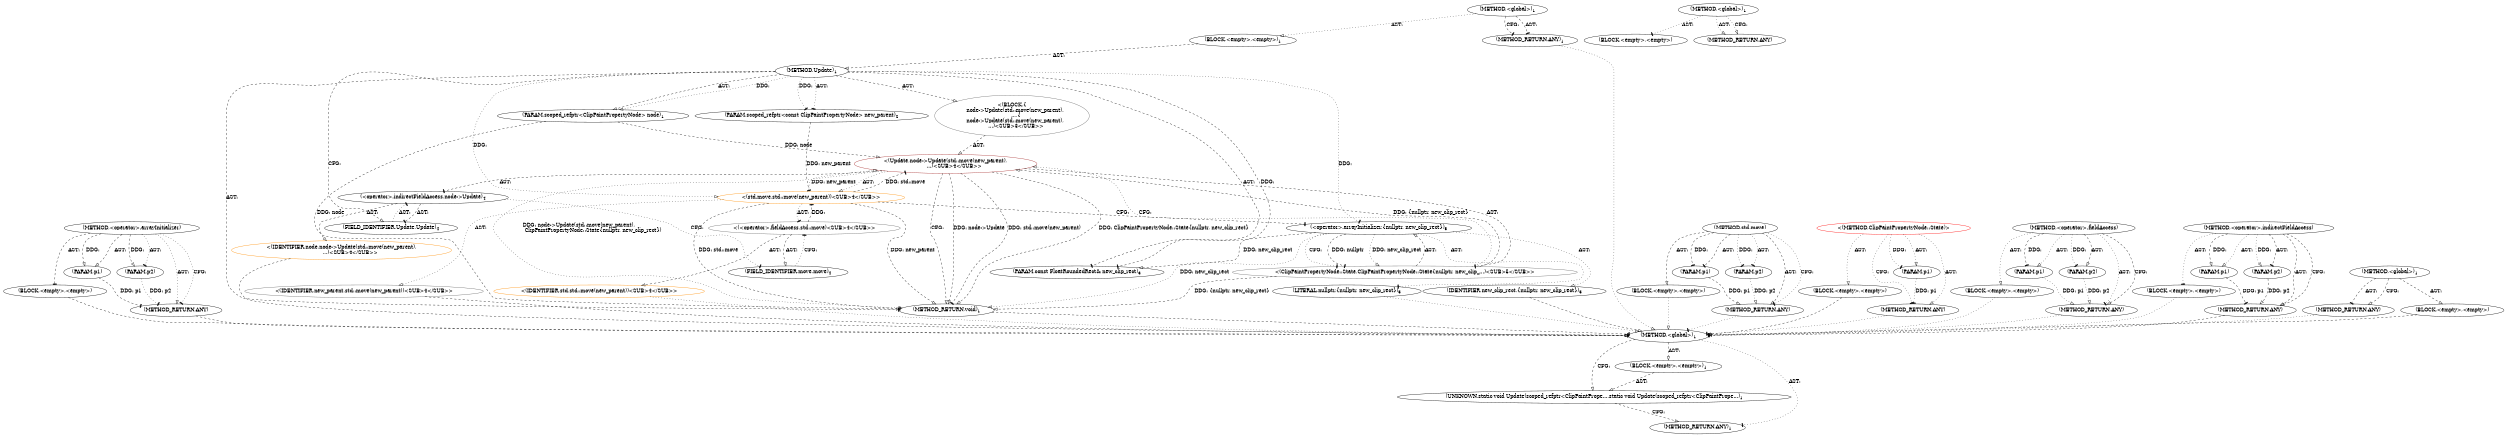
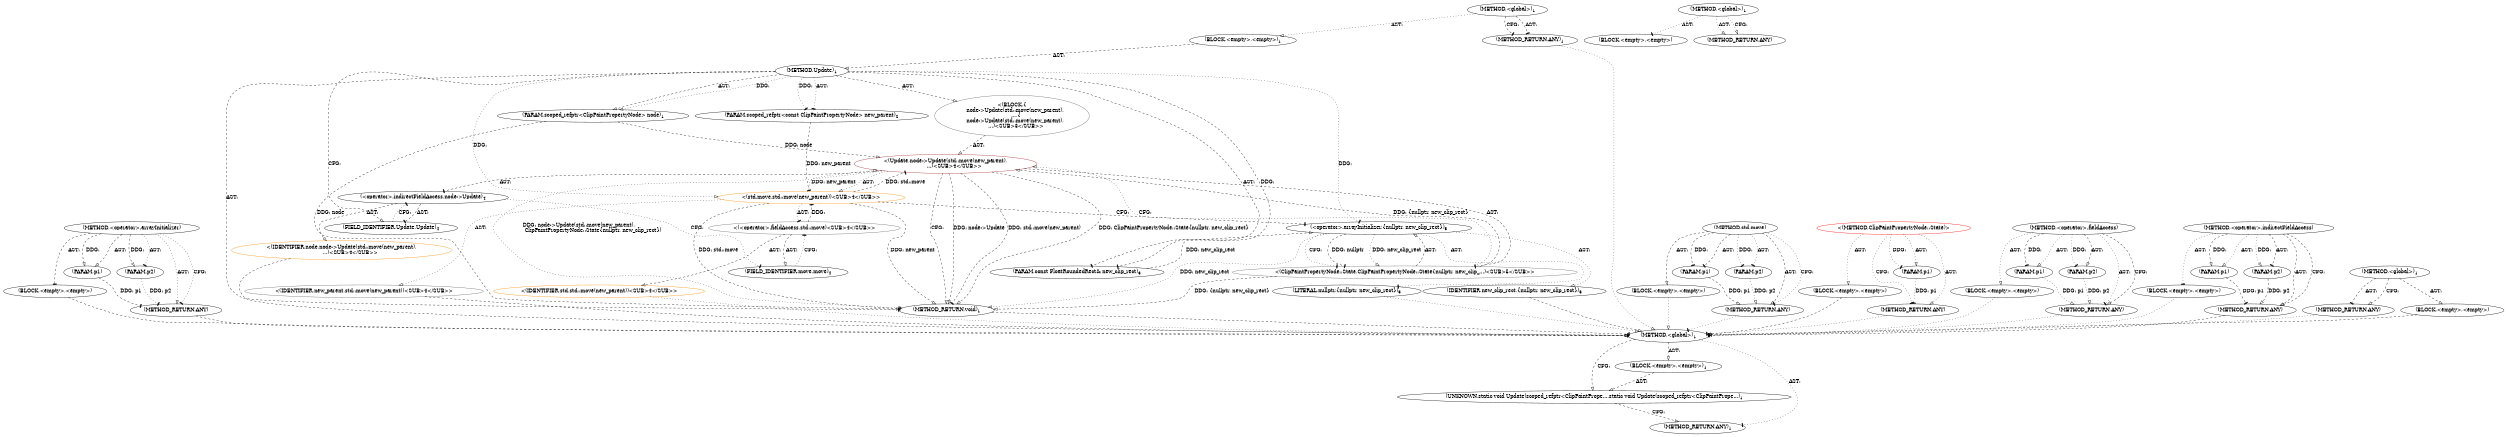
edge "(FIELD_IDENTIFIER,Update,Update)" -> "(<operator>.indirectFieldAccess,node->Update)": label "AST: " -> "CFG: "
edge "(<operator>.arrayInitializer,{nullptr, new_clip_rect})" -> "(PARAM,const FloatRoundedRect& new_clip_rect)": reversed
